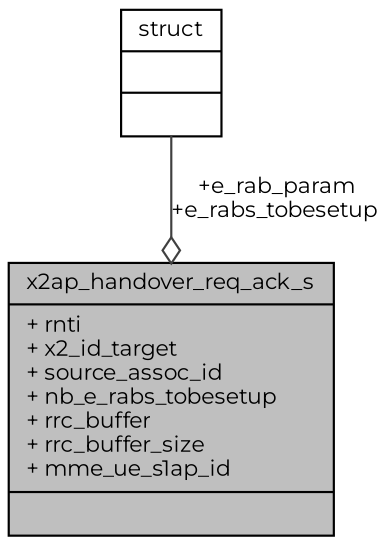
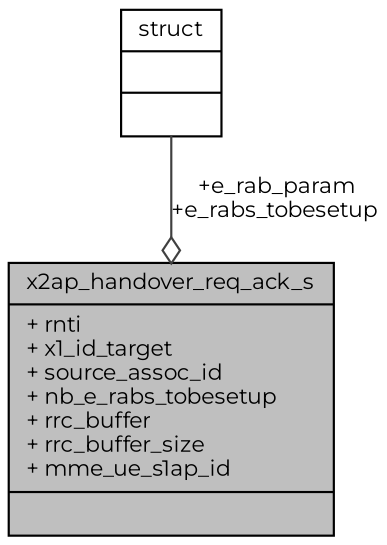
node "x2ap_handover_req_ack_s": text "+ x2_id_target" -> "+ x1_id_target"
